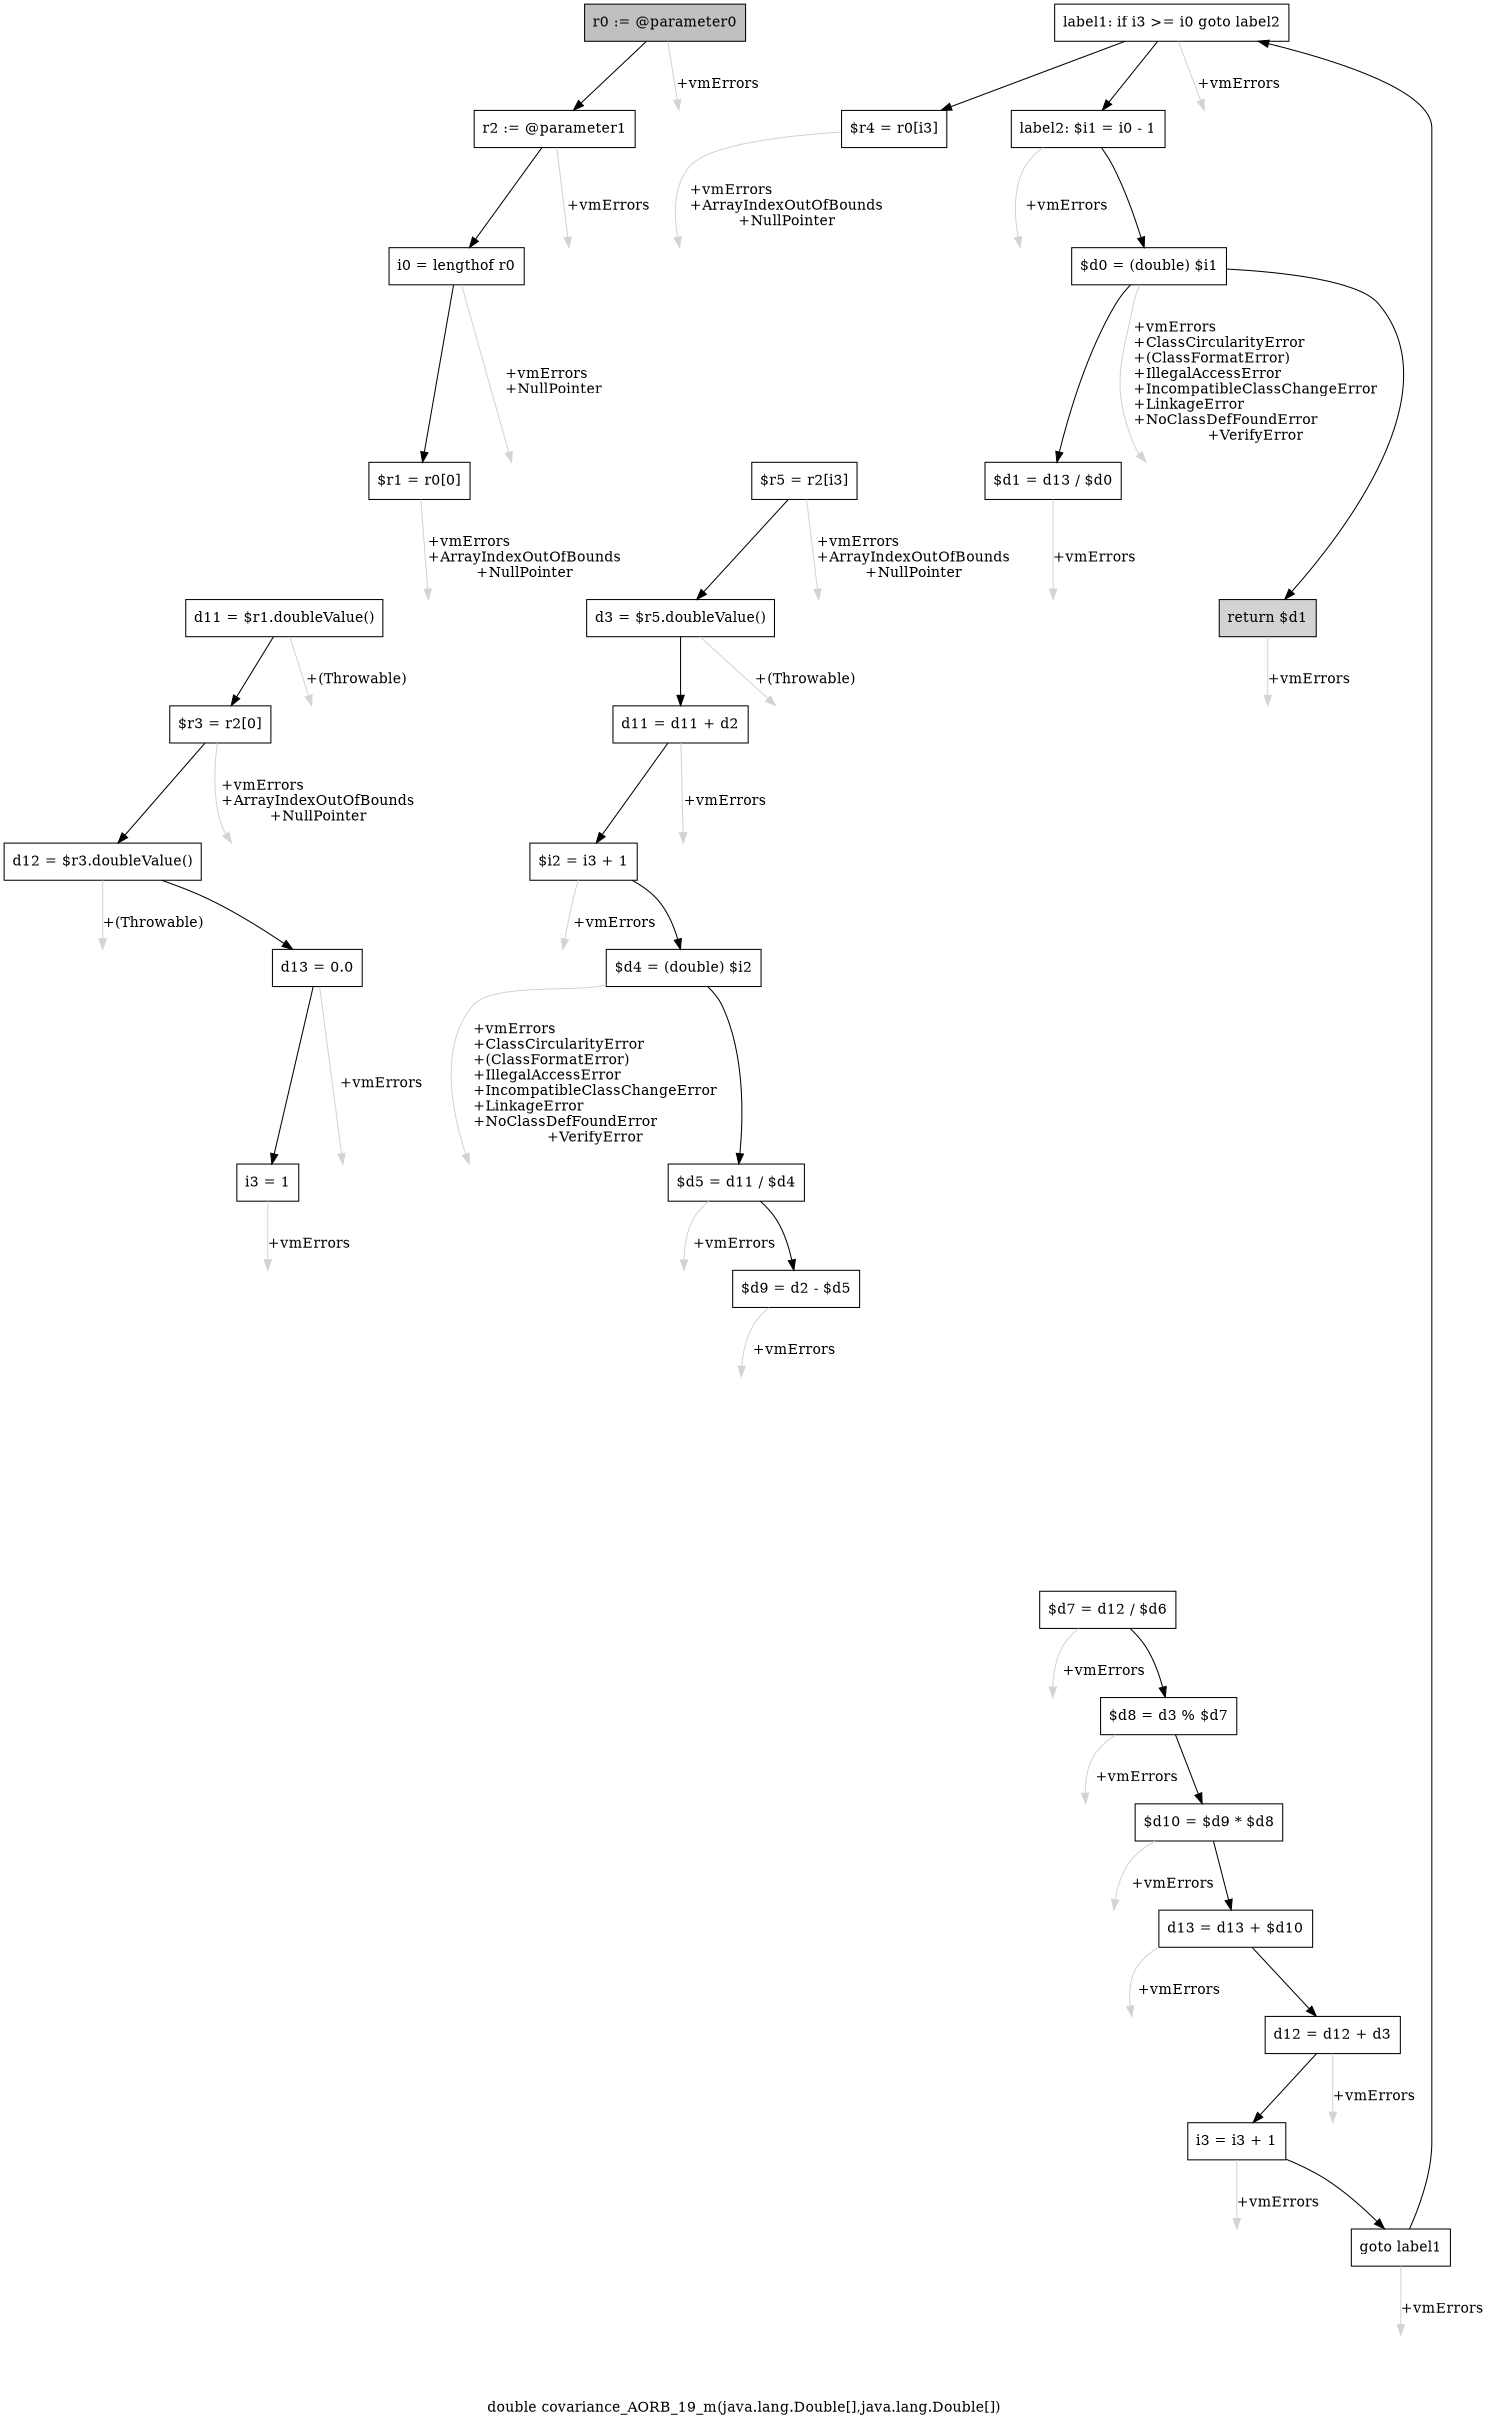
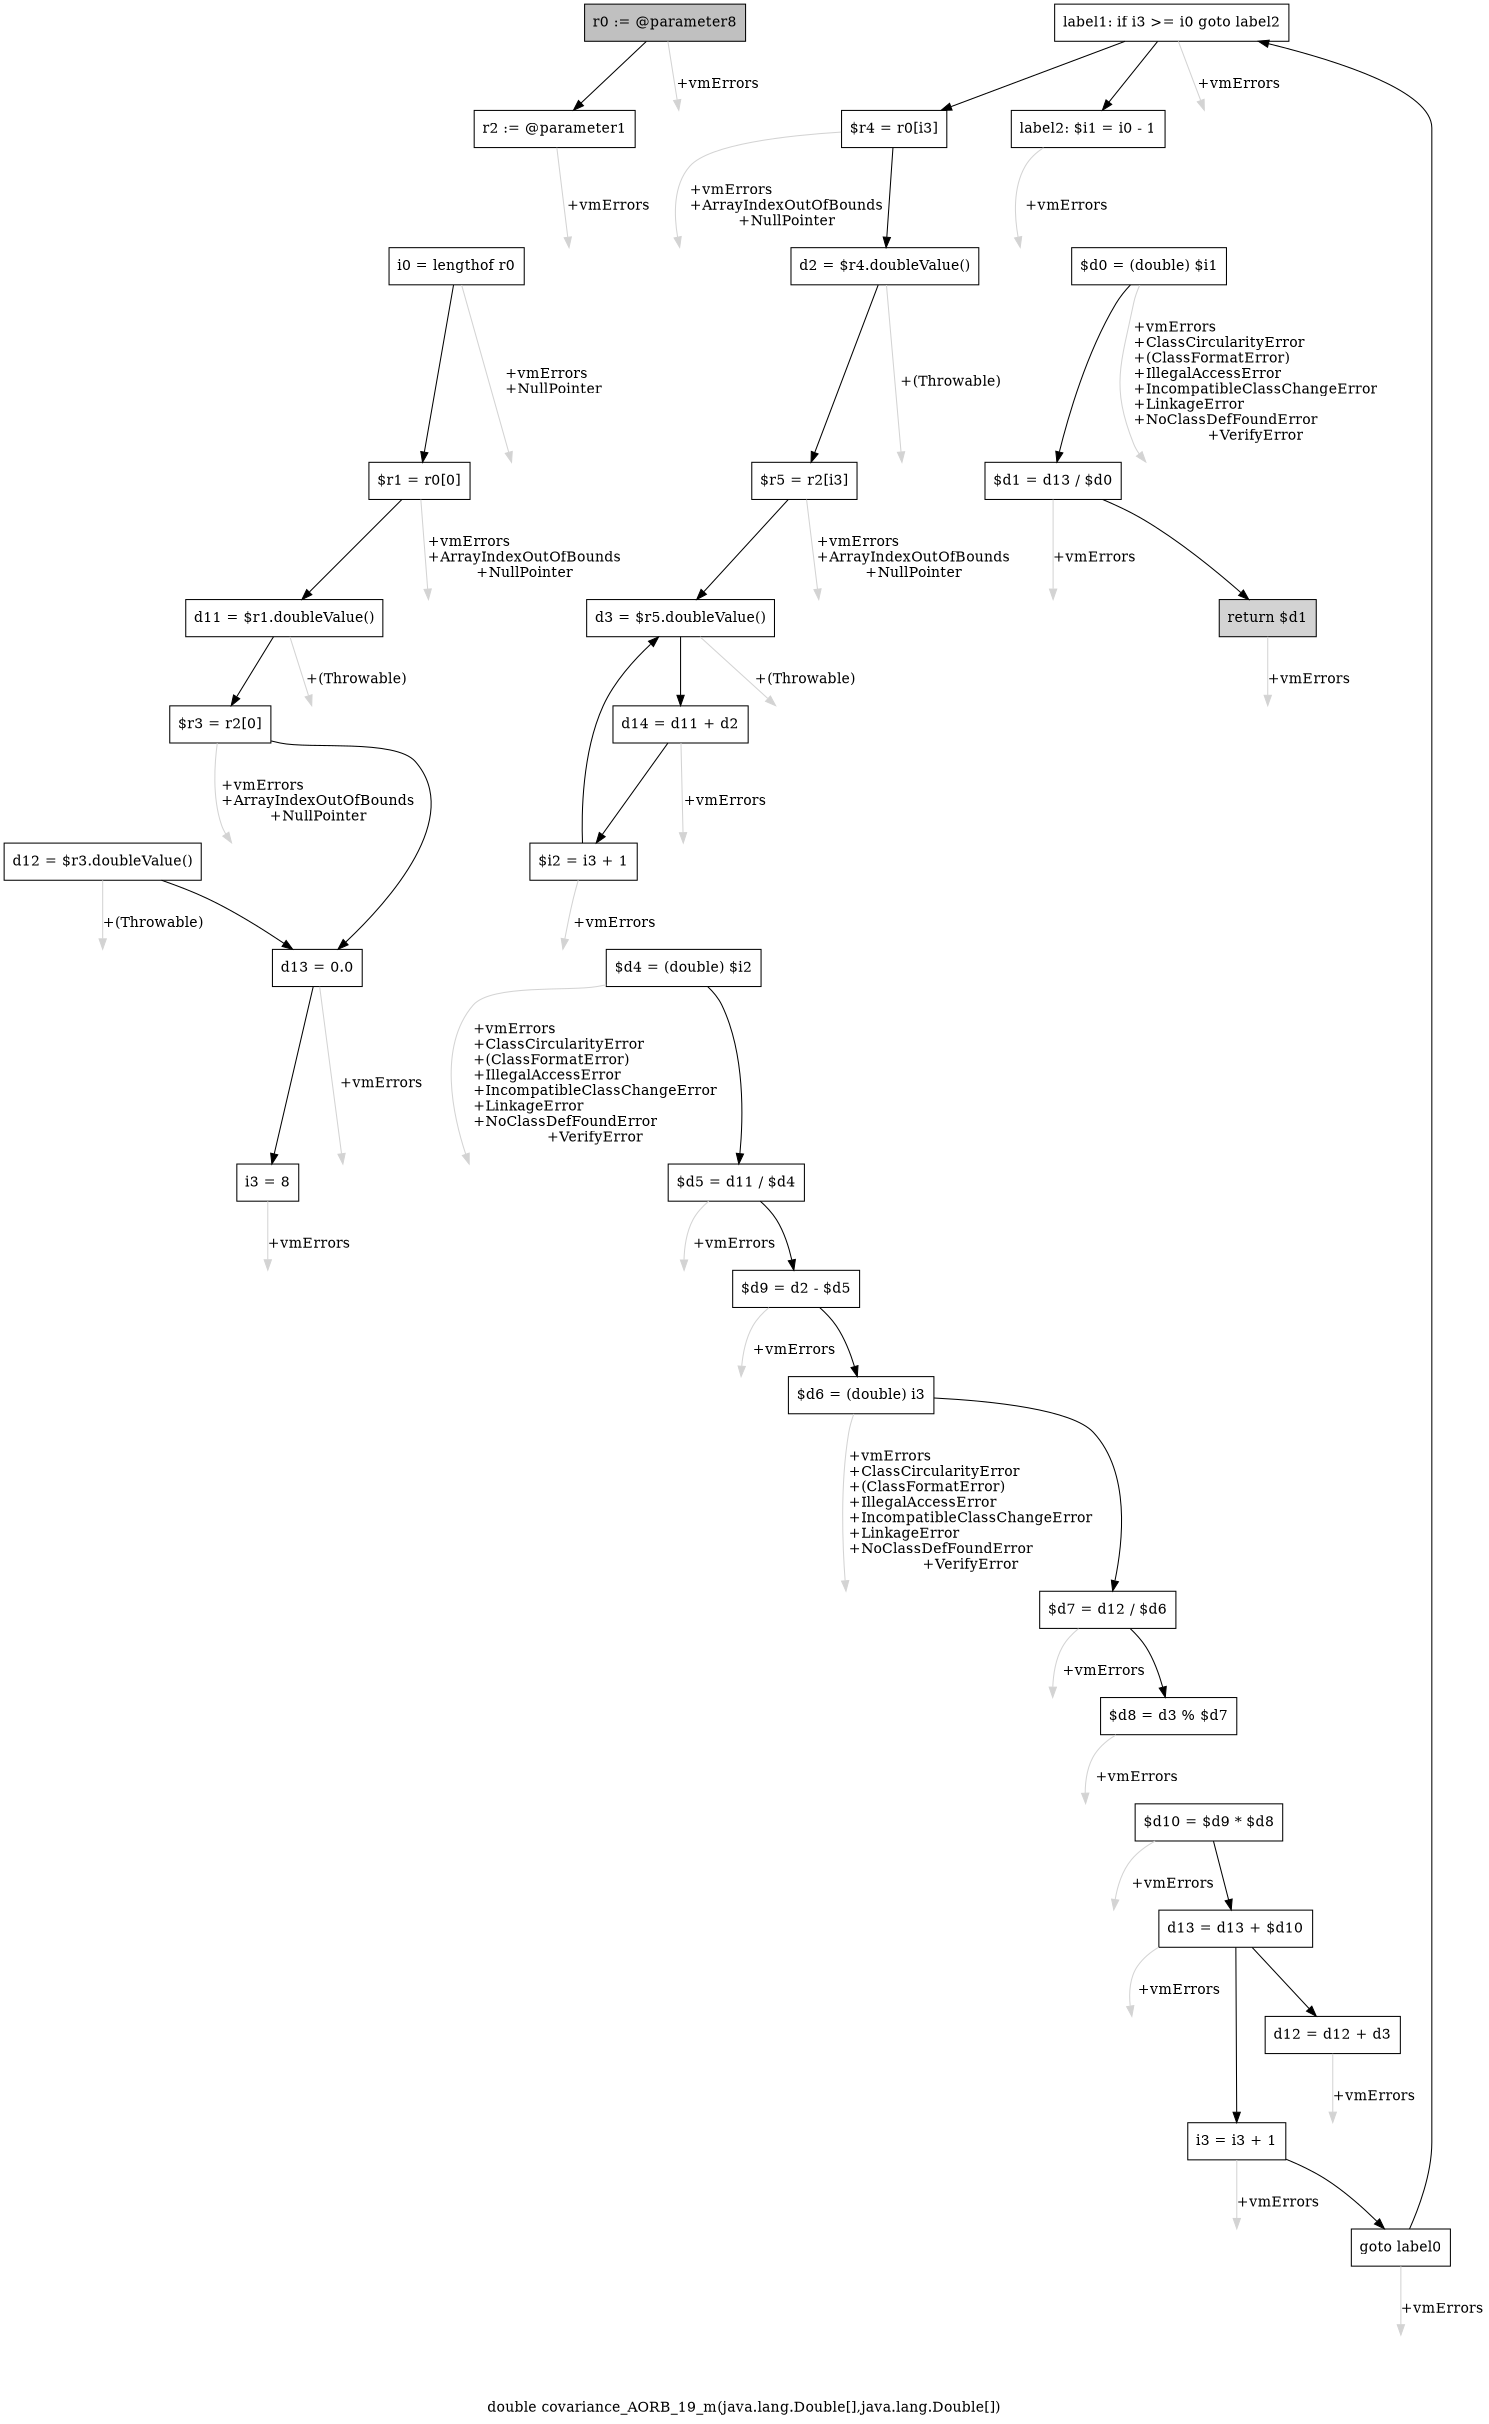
node "r0 := @parameter0": label "r0 := @parameter0" -> "r0 := @parameter8"
edge "label2: $i1 = i0 - 1" -> "$d0 = (double) $i1": removed
edge "r2 := @parameter1" -> "i0 = lengthof r0": removed
node "d2 = $r4.doubleValue()": added
edge "$d0 = (double) $i1" -> "return $d1": now "$d1 = d13 / $d0" -> "return $d1"
edge "$r1 = r0[0]" -> "d11 = $r1.doubleValue()": added
node "d11 = d11 + d2": label "d11 = d11 + d2" -> "d14 = d11 + d2"
edge "$r3 = r2[0]" -> "d12 = $r3.doubleValue()": now "$r3 = r2[0]" -> "d13 = 0.0"
edge "$i2 = i3 + 1" -> "$d4 = (double) $i2": now "$i2 = i3 + 1" -> "d3 = $r5.doubleValue()"
node "i3 = 1": label "i3 = 1" -> "i3 = 8"
node "$d6 = (double) i3": added
edge "$d8 = d3 % $d7" -> "$d10 = $d9 * $d8": removed
edge "d12 = d12 + d3" -> "i3 = i3 + 1": now "d13 = d13 + $d10" -> "i3 = i3 + 1"
node "goto label1": label "goto label1" -> "goto label0"
